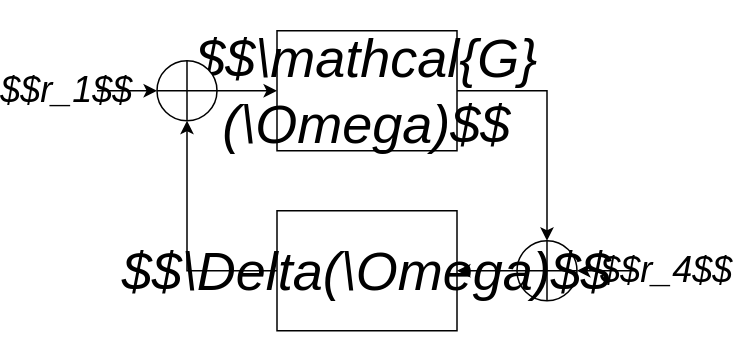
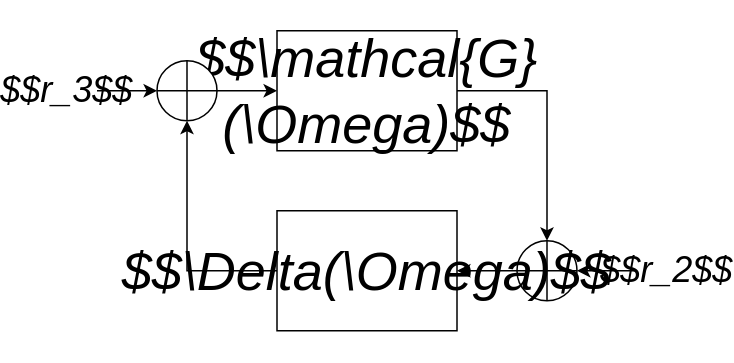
node "$$r_1$$": label "$$r_1$$" -> "$$r_3$$"
node "$$r_4$$": label "$$r_4$$" -> "$$r_2$$"
